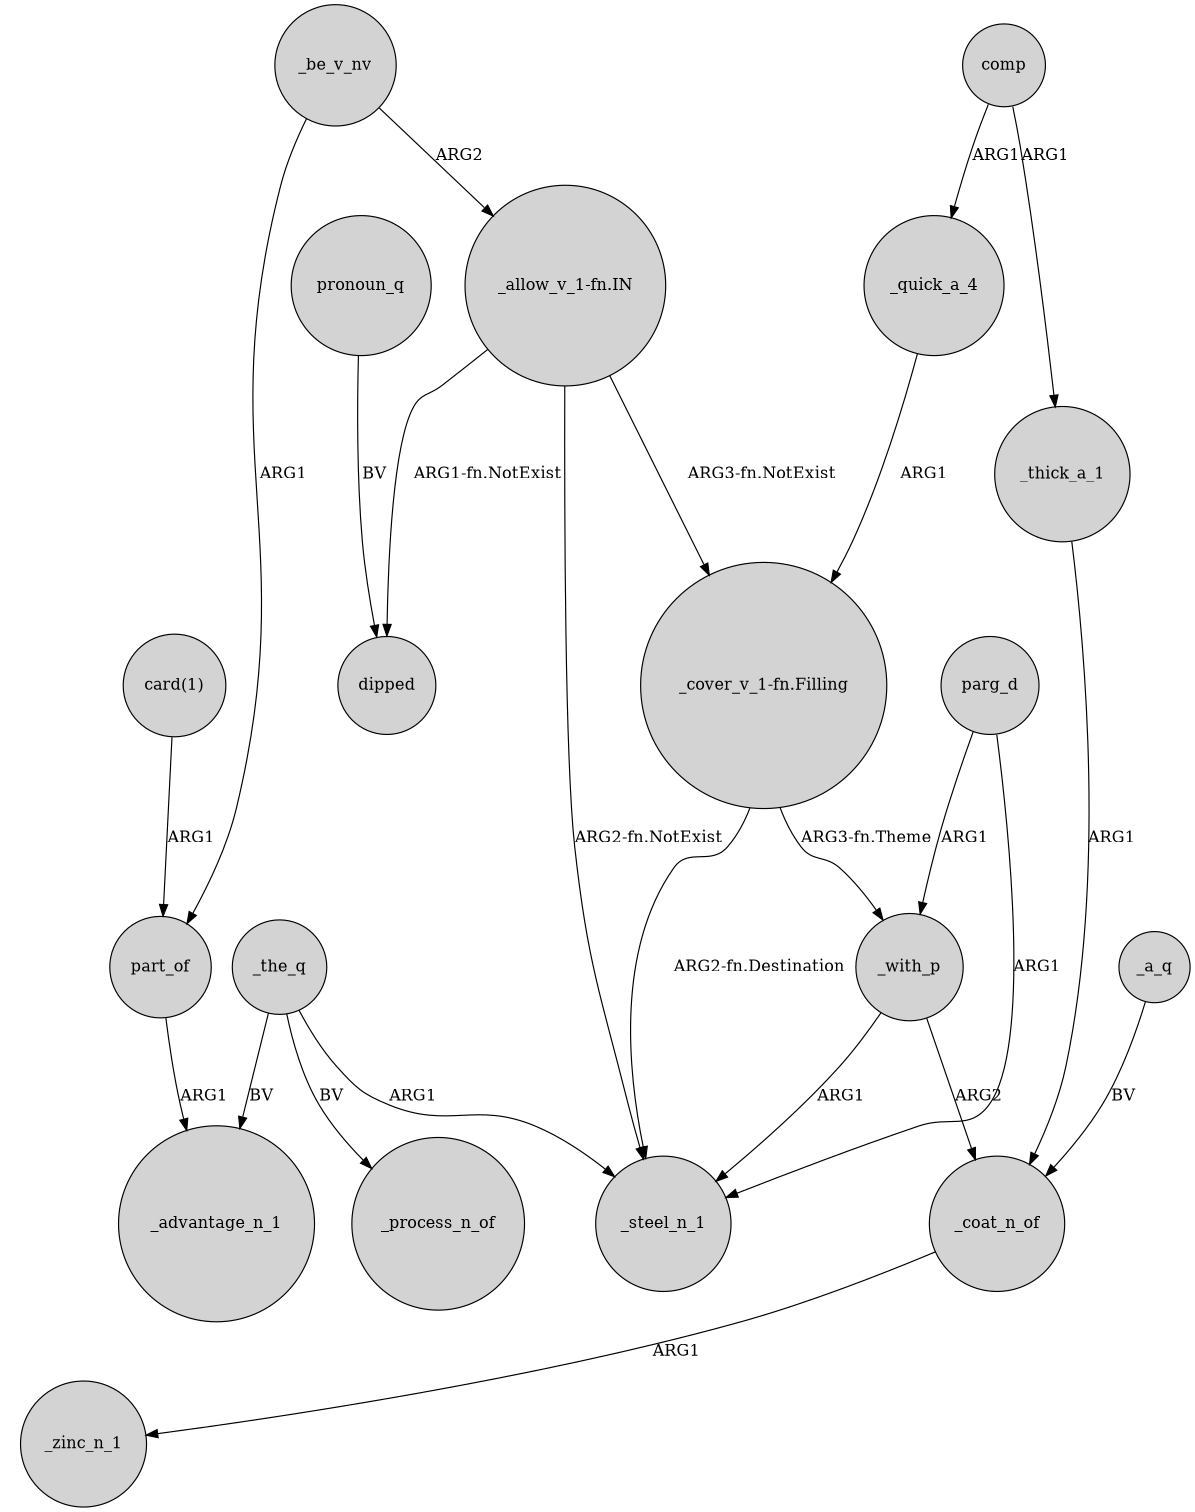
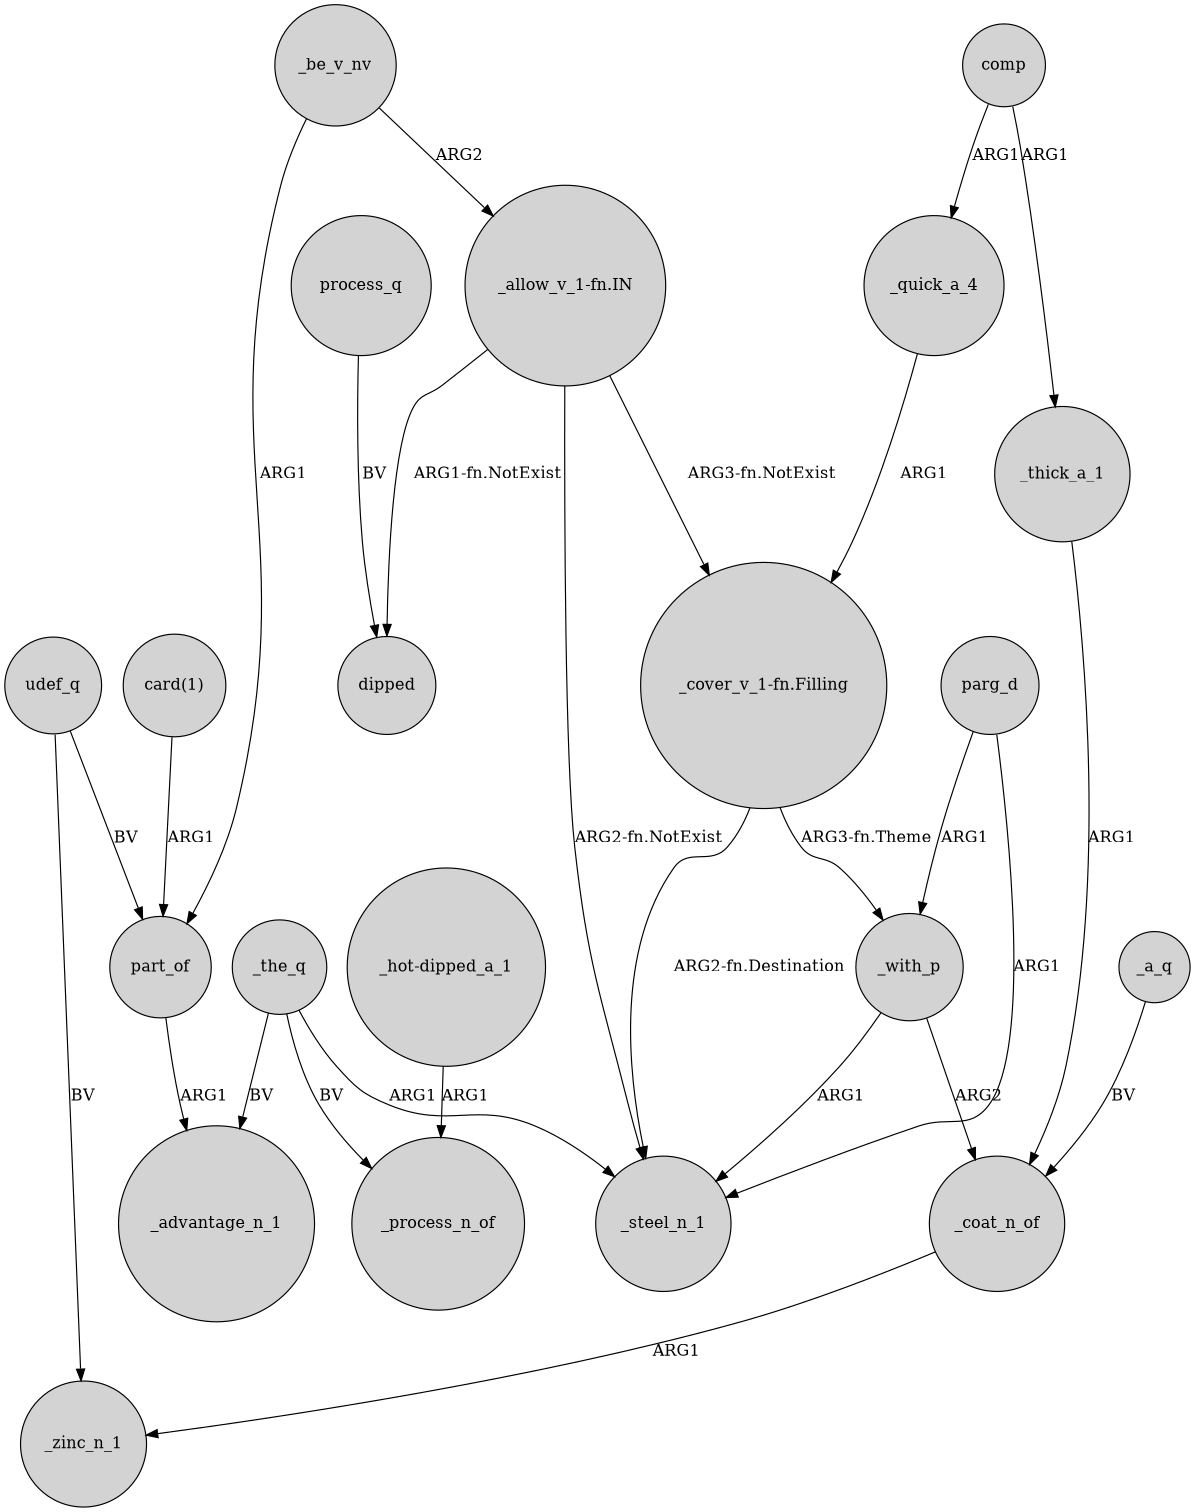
node "pronoun_q": label "pronoun_q" -> "process_q"
node "udef_q": added
node "_hot-dipped_a_1": added
